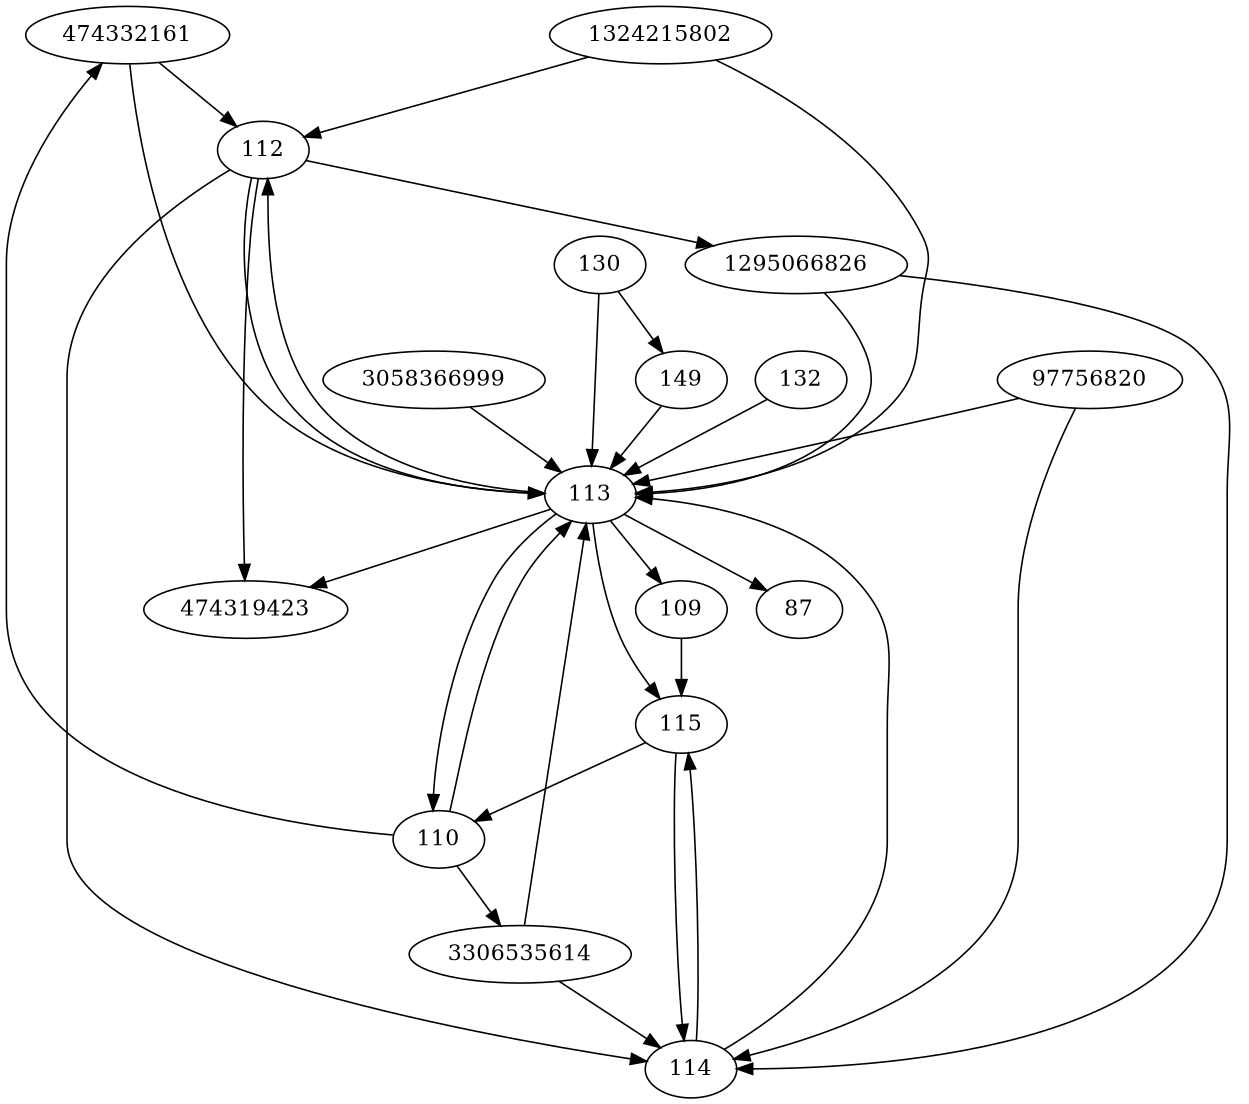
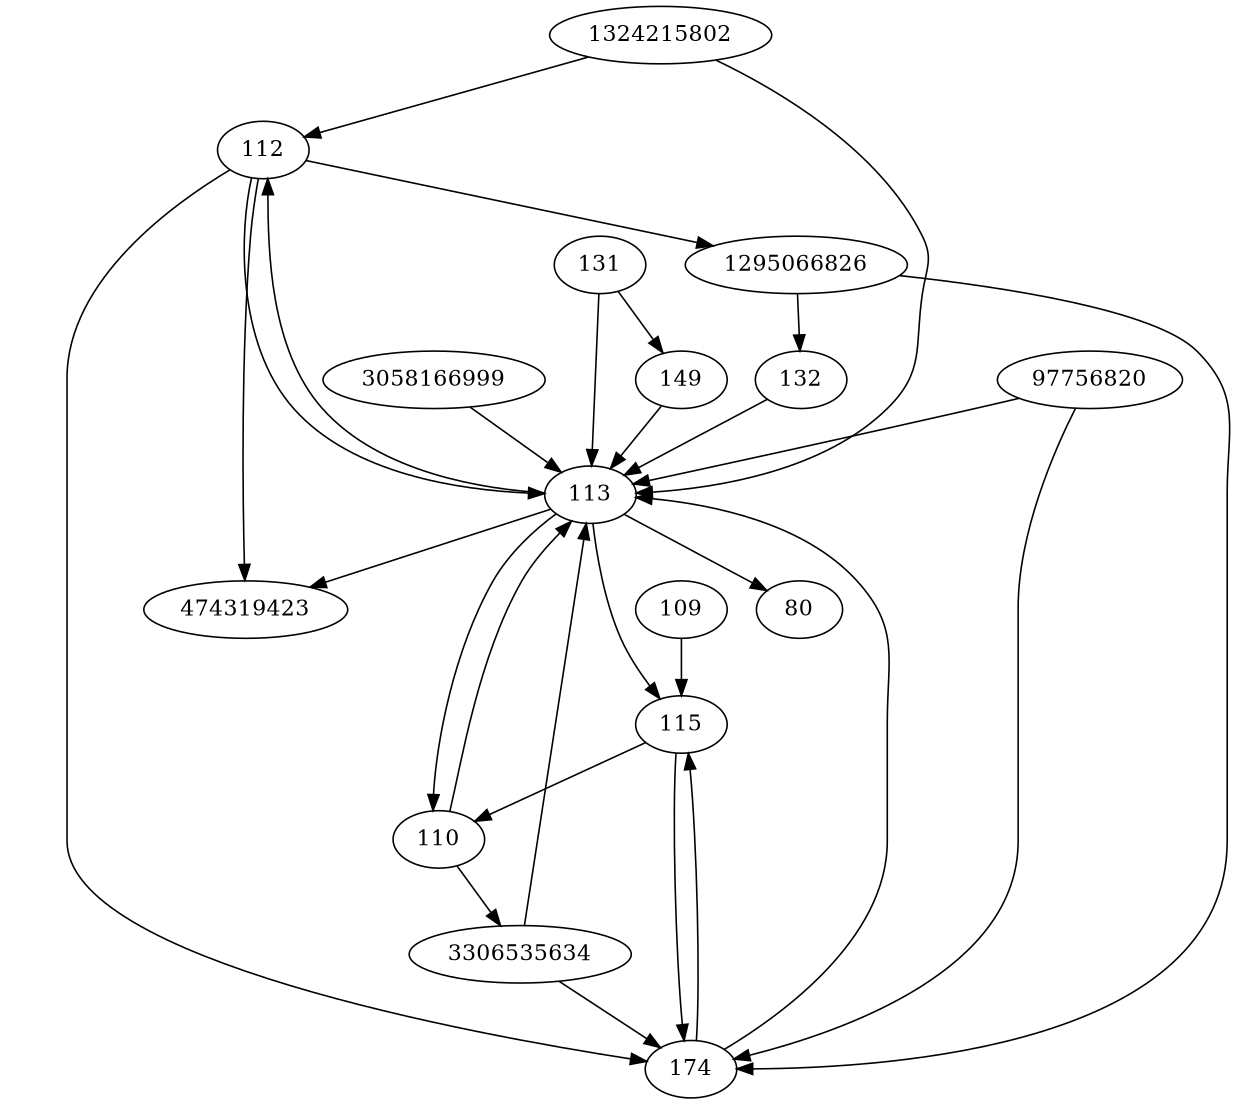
node "474332161": removed
node "130": label "130" -> "131"
node "3058366999": label "3058366999" -> "3058166999"
edge "1295066826" -> "113": now "1295066826" -> "132"
edge "113" -> "109": removed
node "87": label "87" -> "80"
node "3306535614": label "3306535614" -> "3306535634"
node "114": label "114" -> "174"
